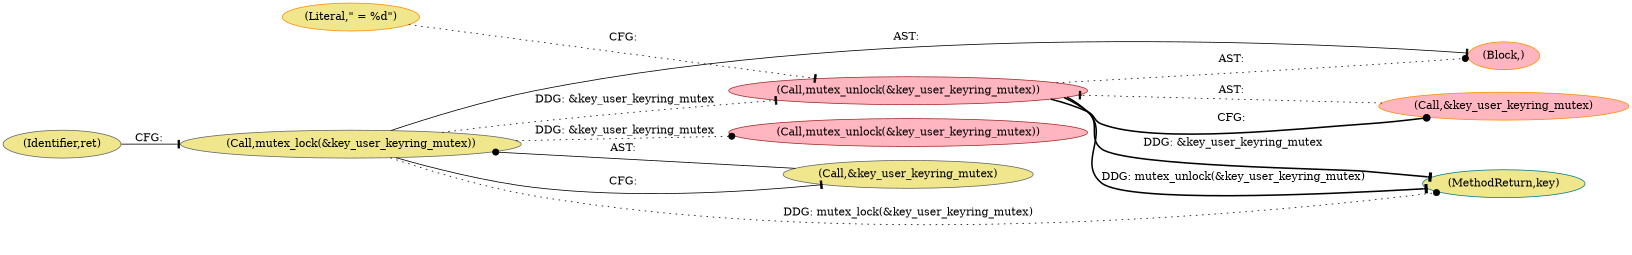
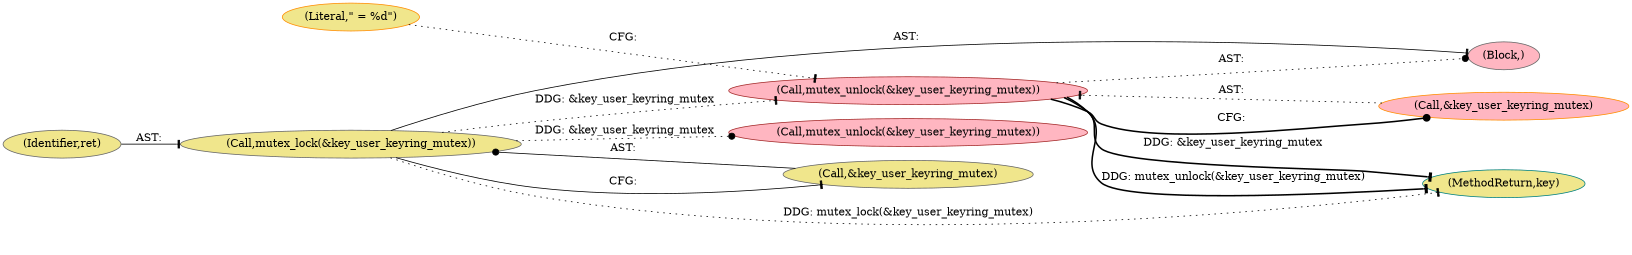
node "(Block,)": color darkorange -> gray40
edge "(Identifier,ret)" -> "(Call,mutex_lock(&key_user_keyring_mutex))": label "CFG: " -> "AST: "
edge "(Call,mutex_lock(&key_user_keyring_mutex))" -> "(MethodReturn,key)": arrowhead dot -> tee
